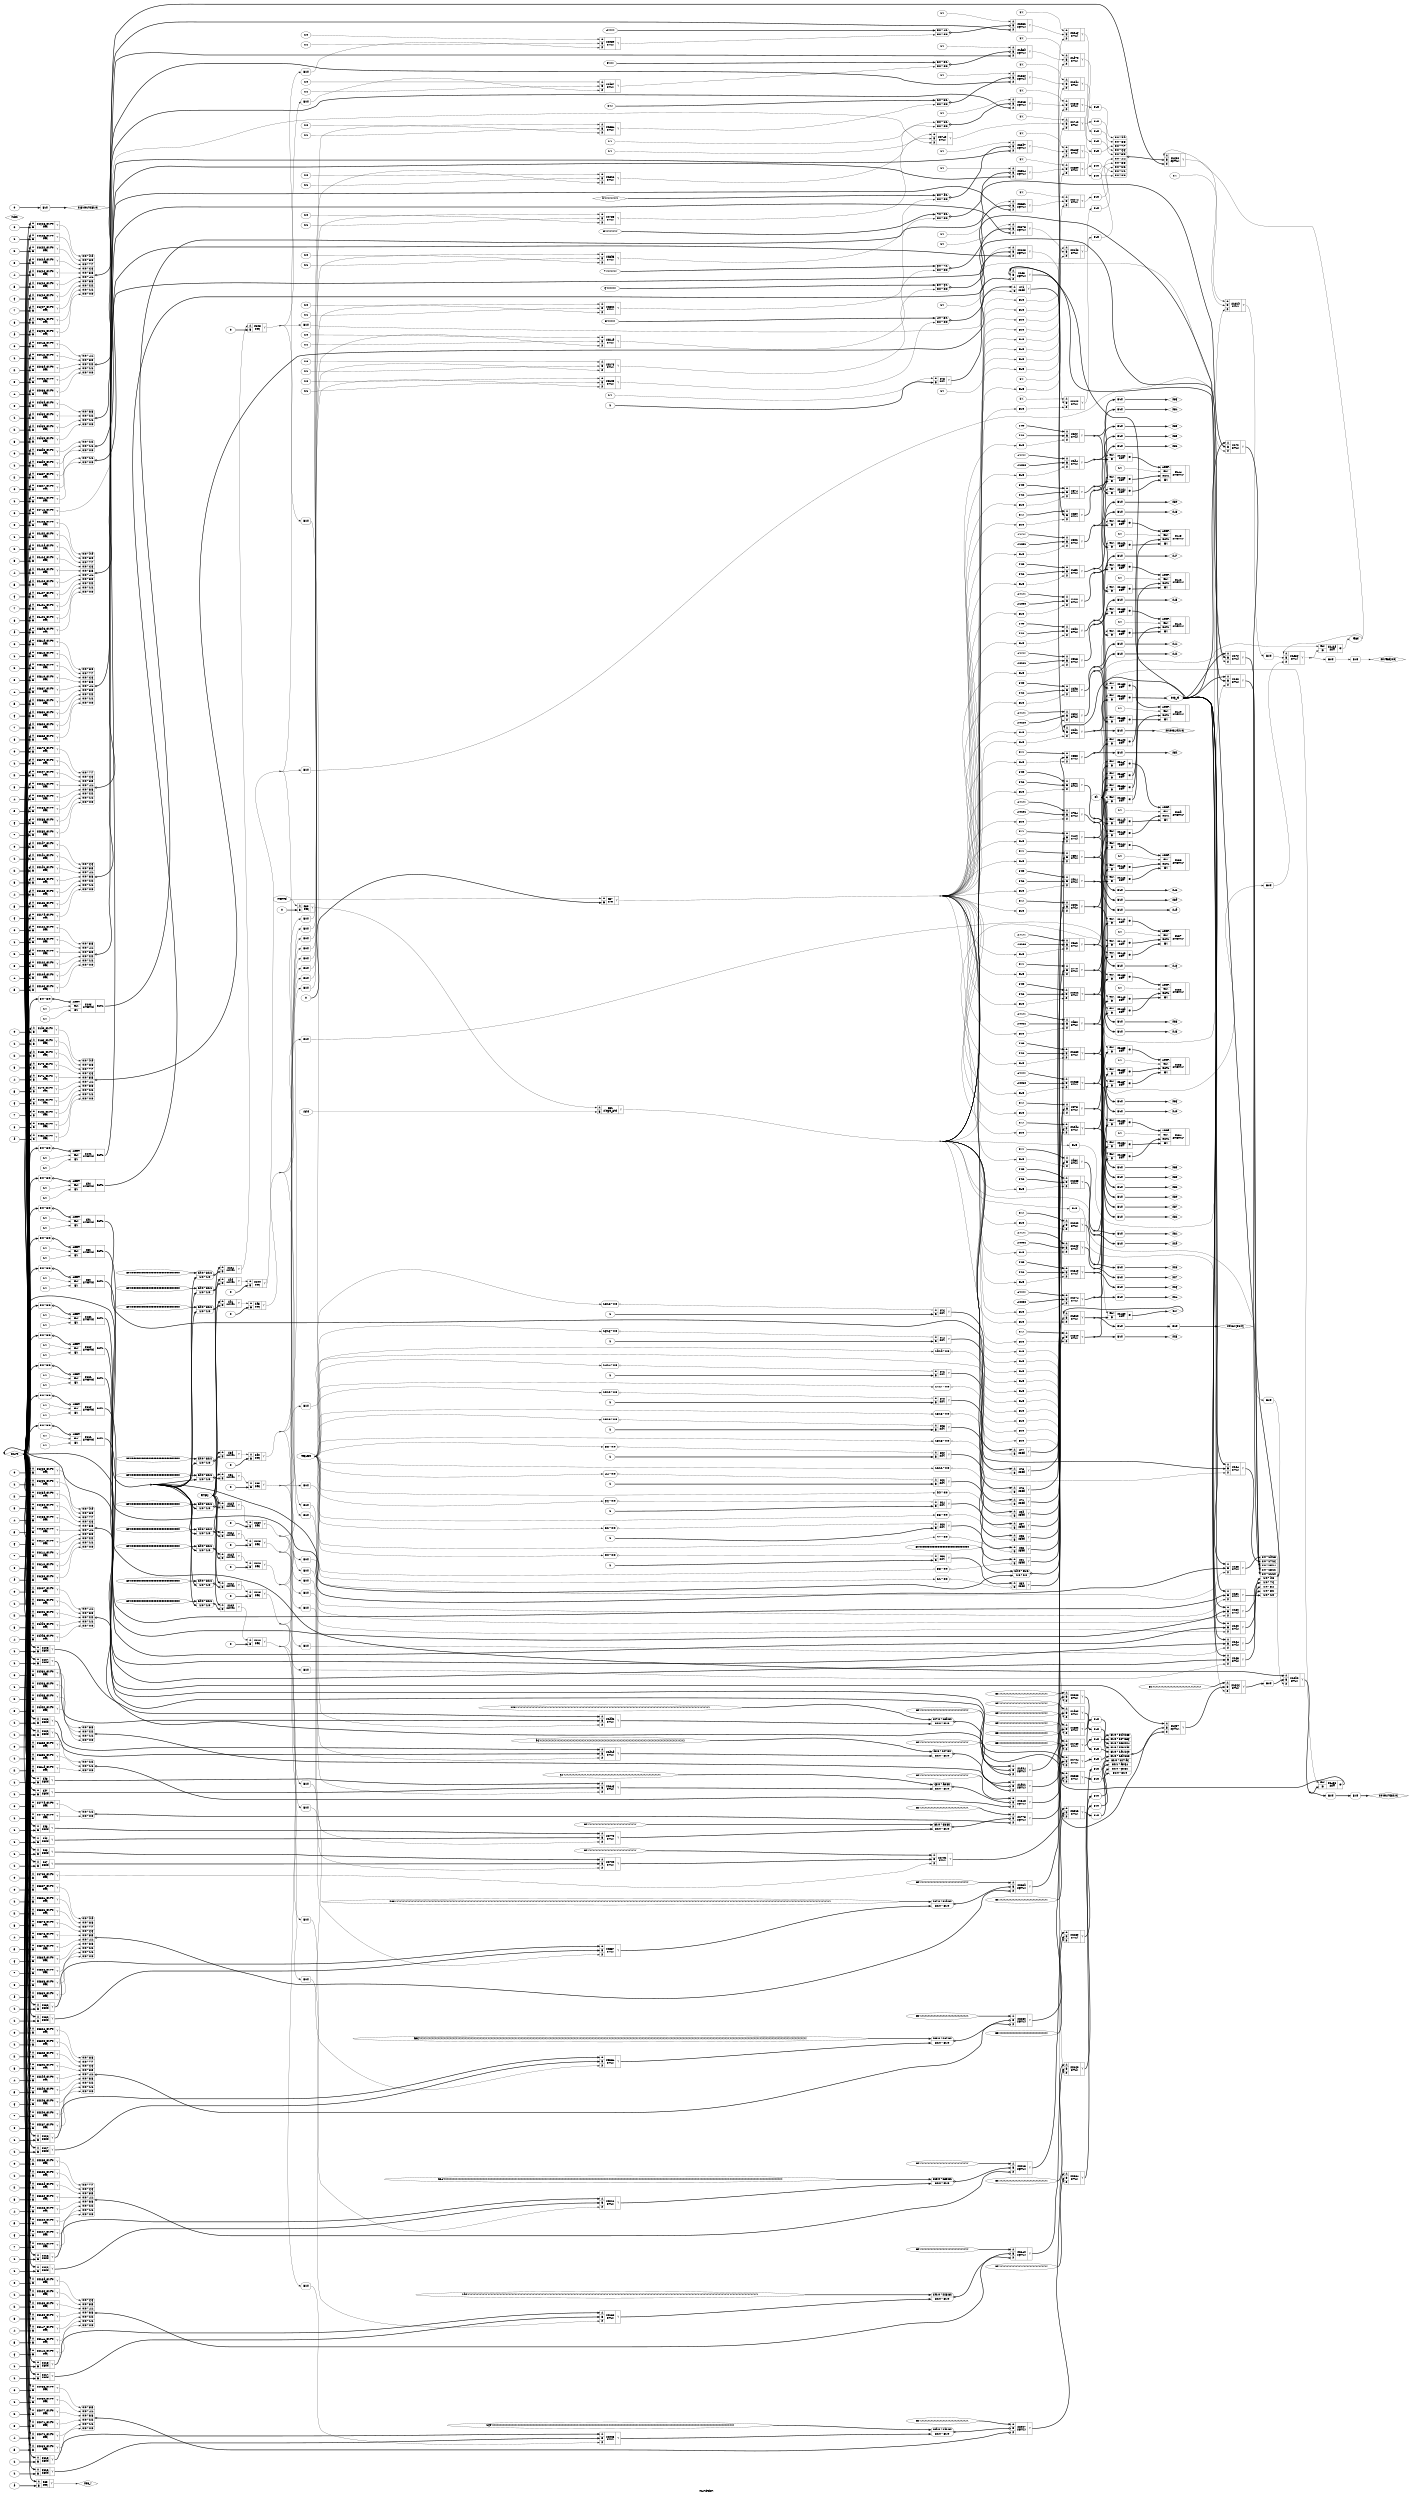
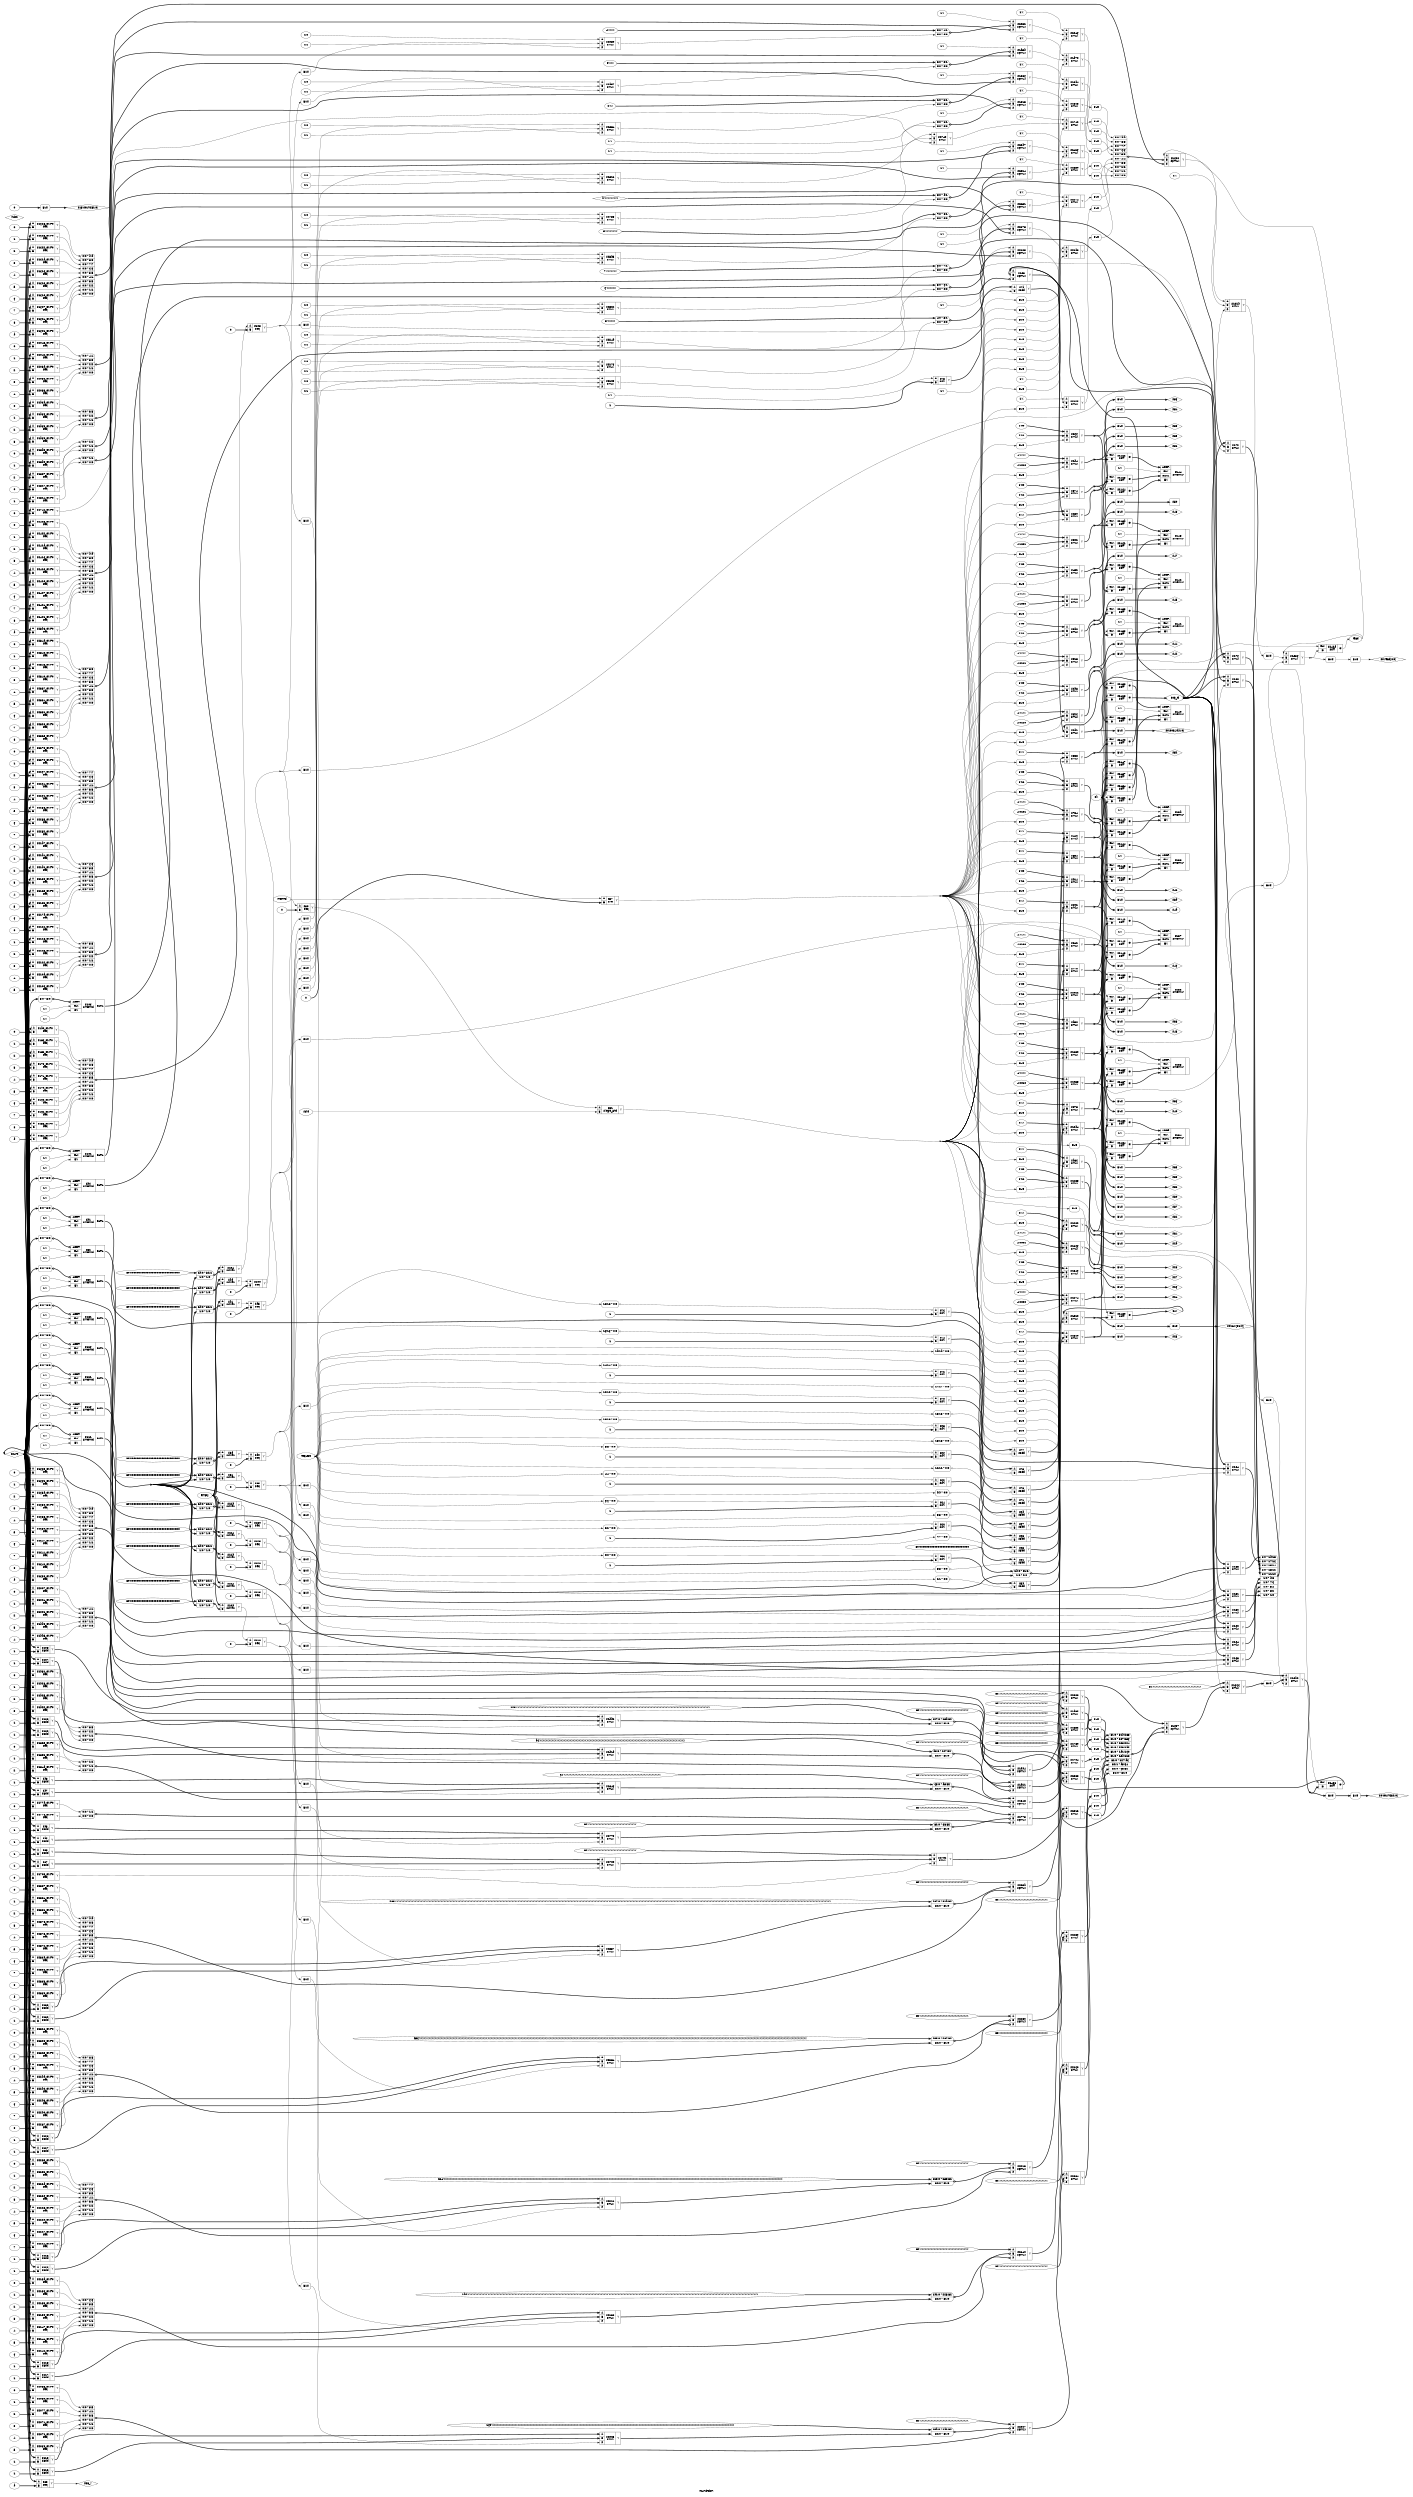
node "$50": shape diamond -> box
